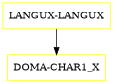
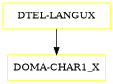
node "LANGUX-LANGUX": label "LANGUX-LANGUX" -> "DTEL-LANGUX"
